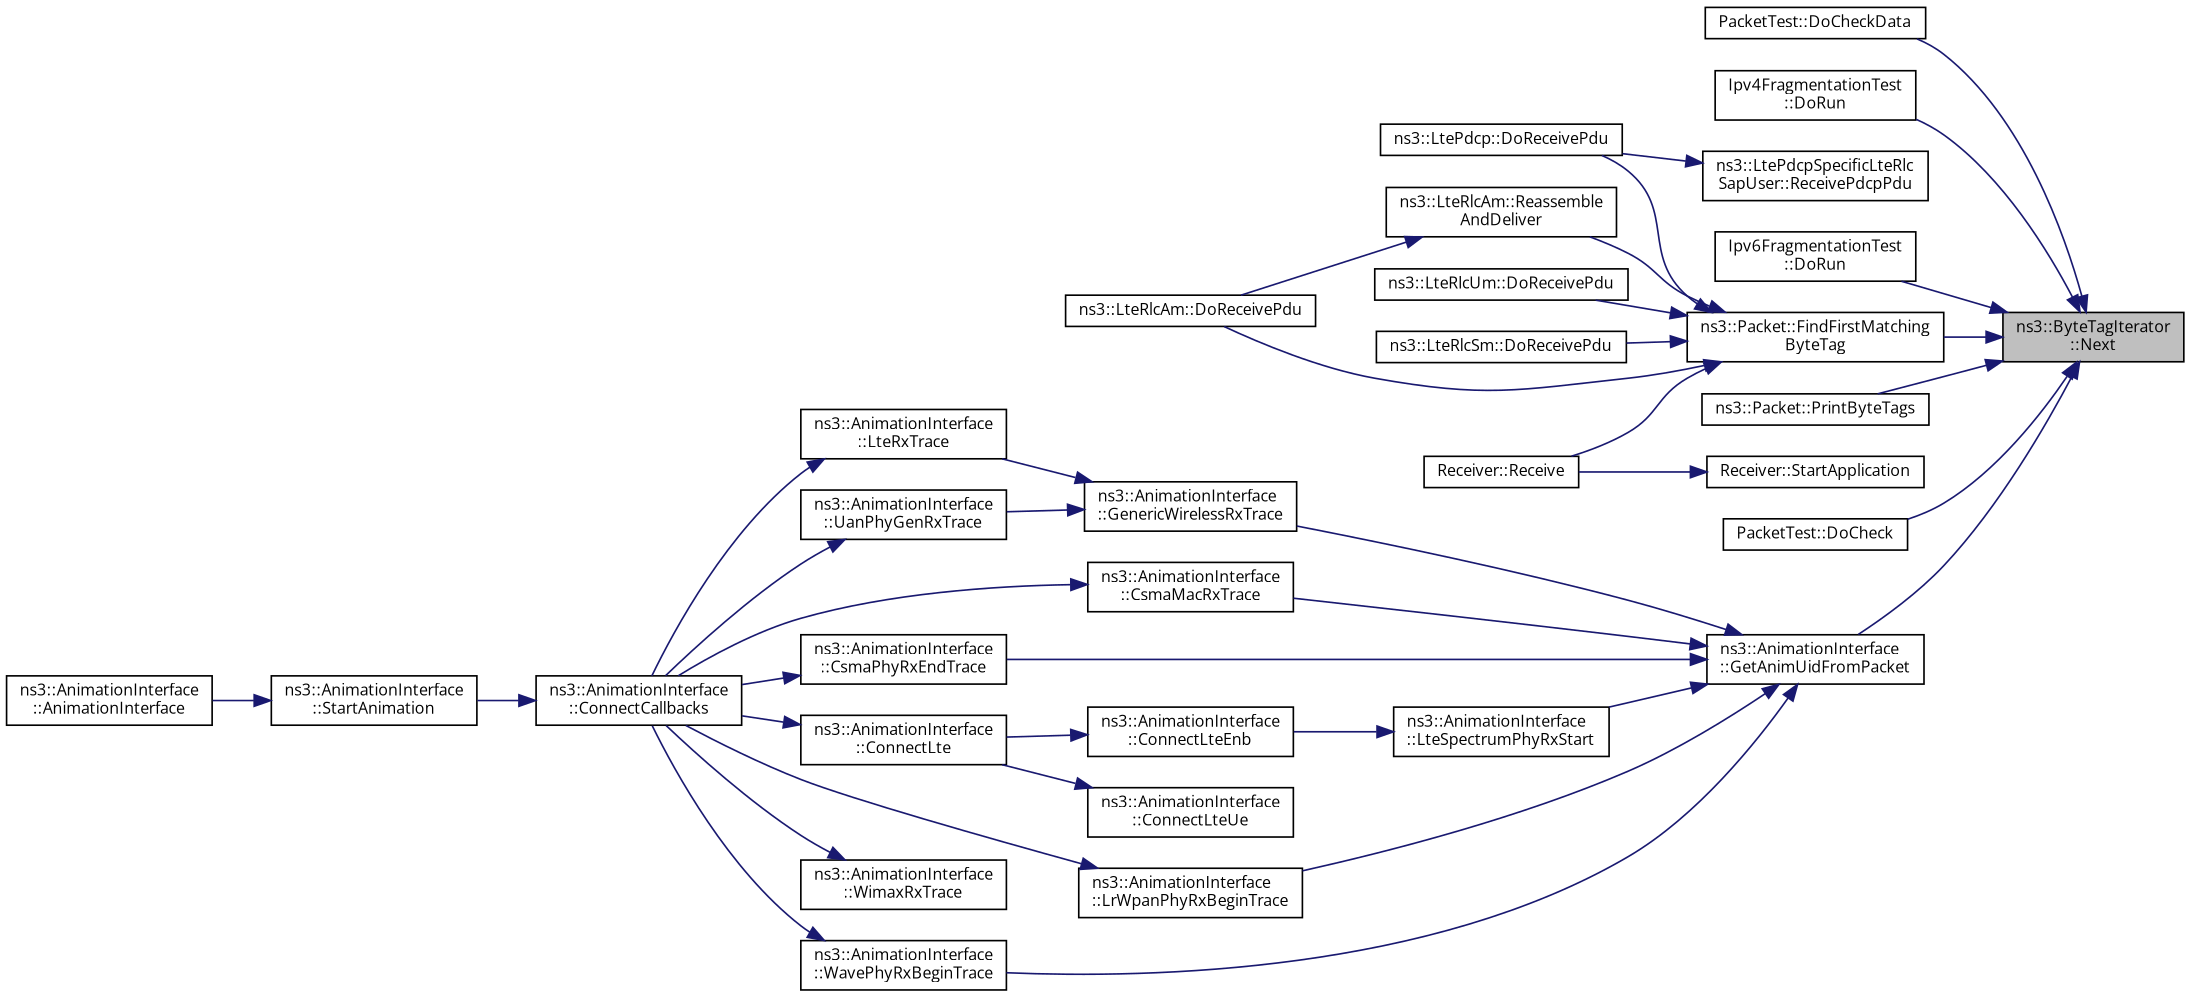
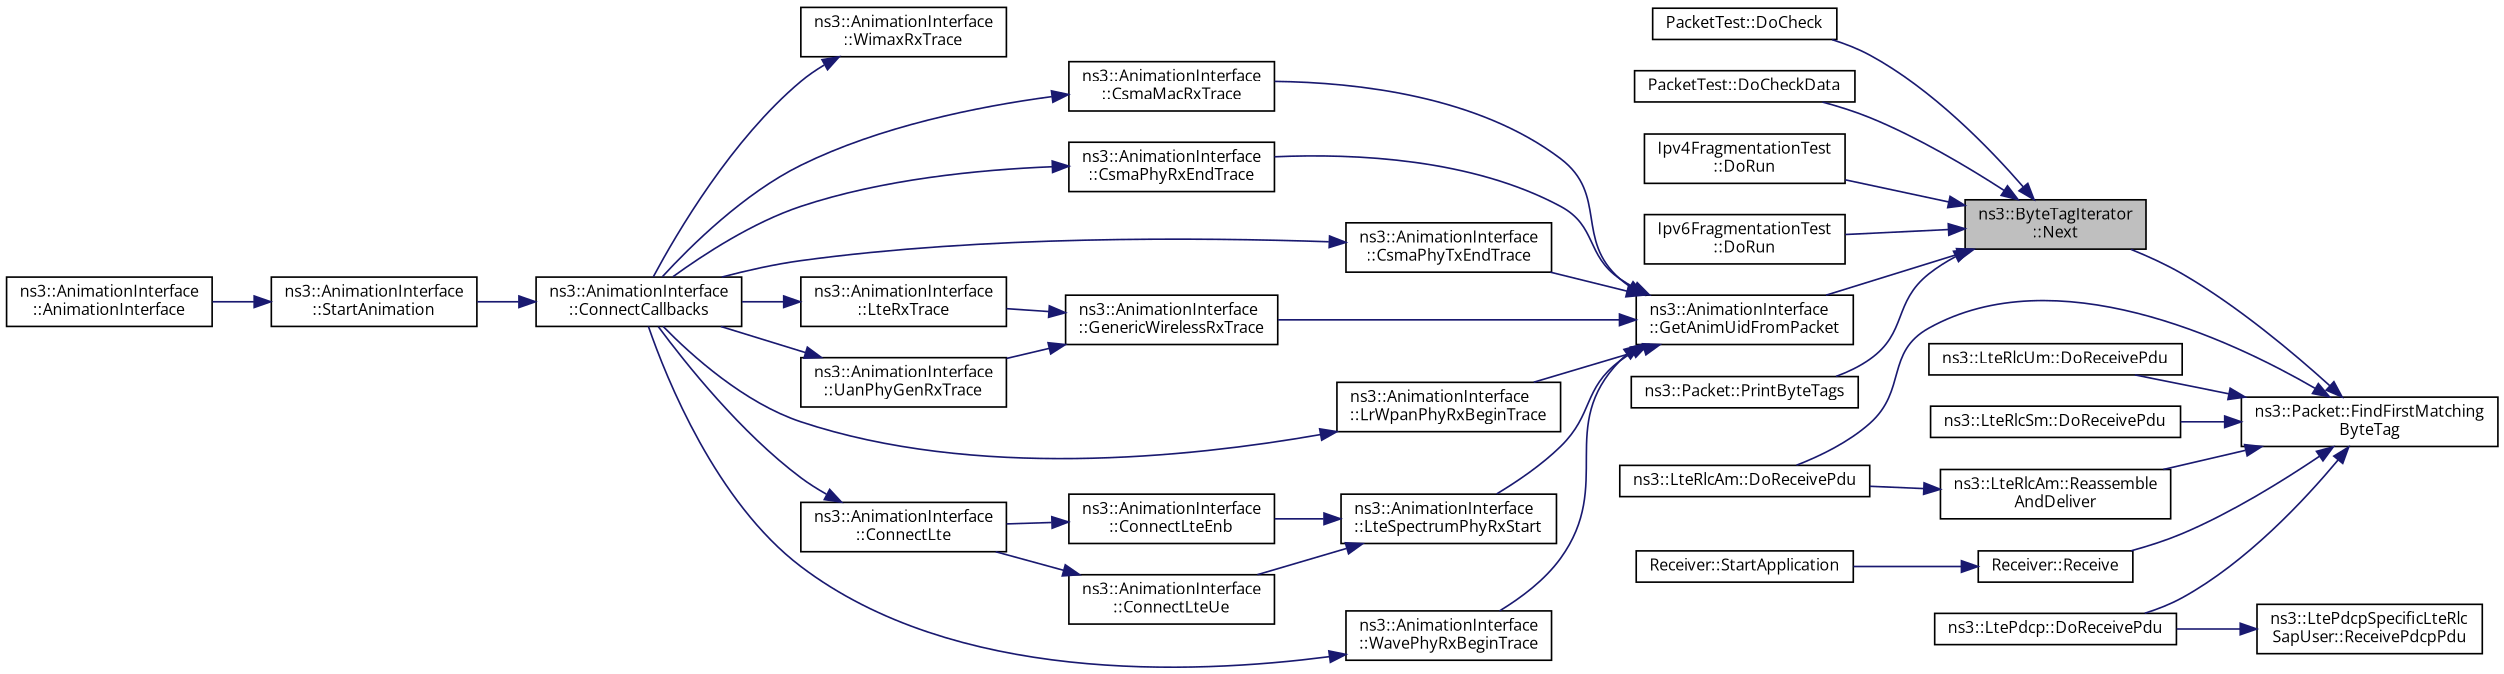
node "ns3::AnimationInterface ::CsmaPhyTxEndTrace": added
edge "ns3::Packet::FindFirstMatching ByteTag" -> "ns3::ByteTagIterator ::Next": reversed
edge "Receiver::Receive" -> "Receiver::StartApplication": reversed
edge "ns3::AnimationInterface ::ConnectLteUe" -> "ns3::AnimationInterface ::LteSpectrumPhyRxStart": added
